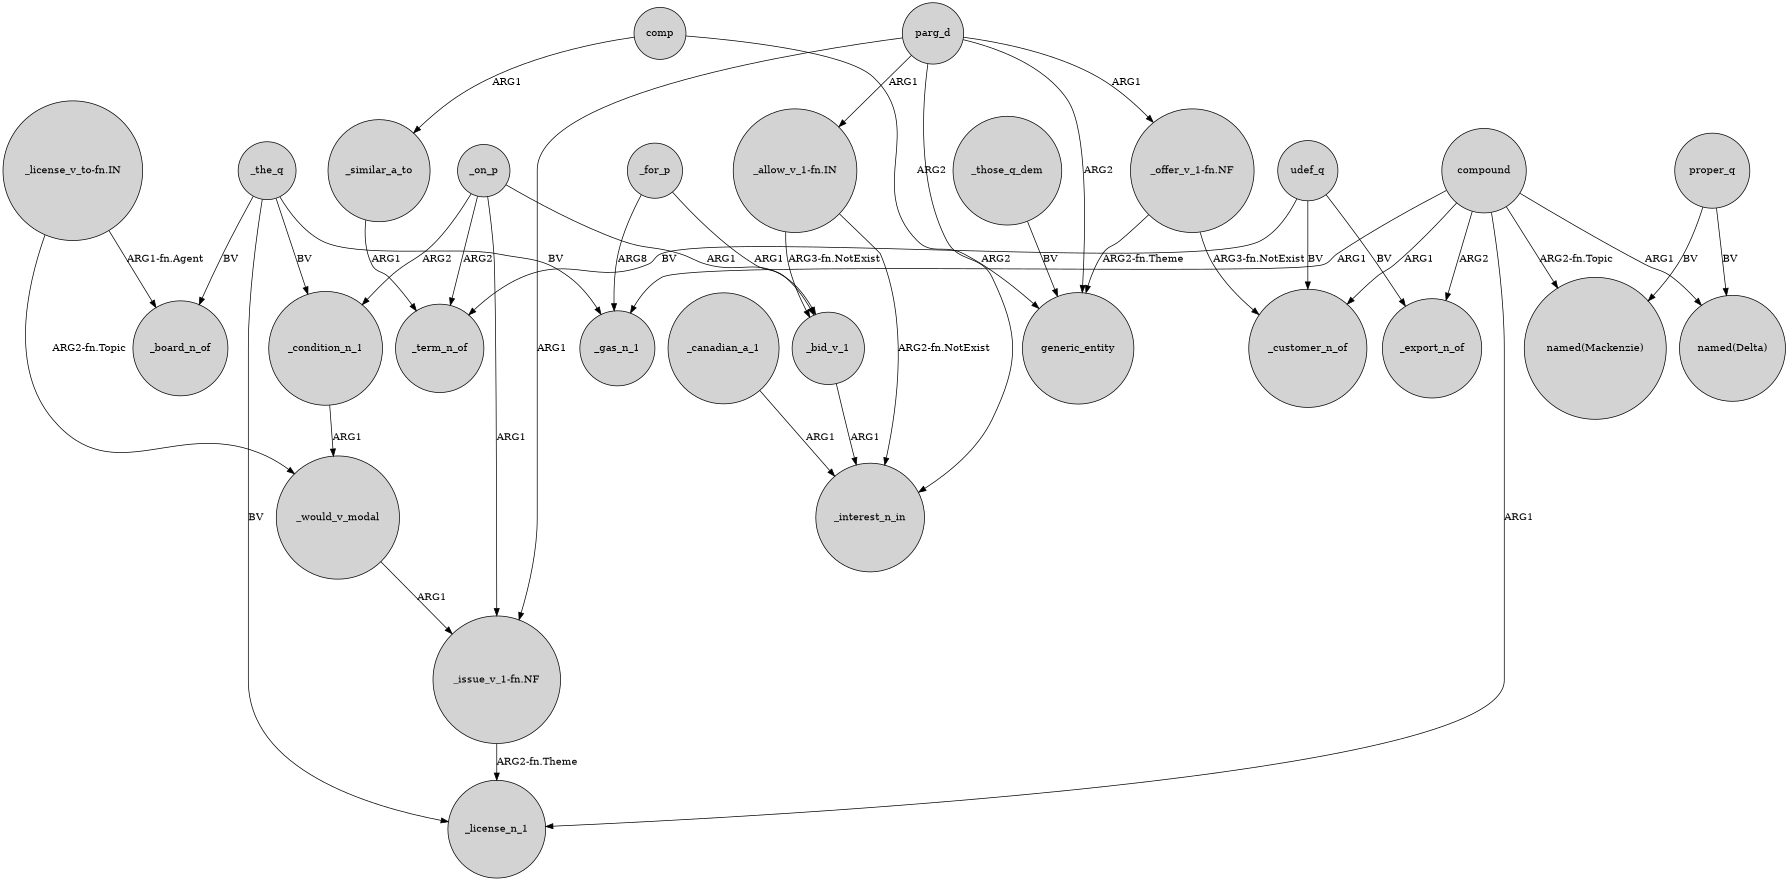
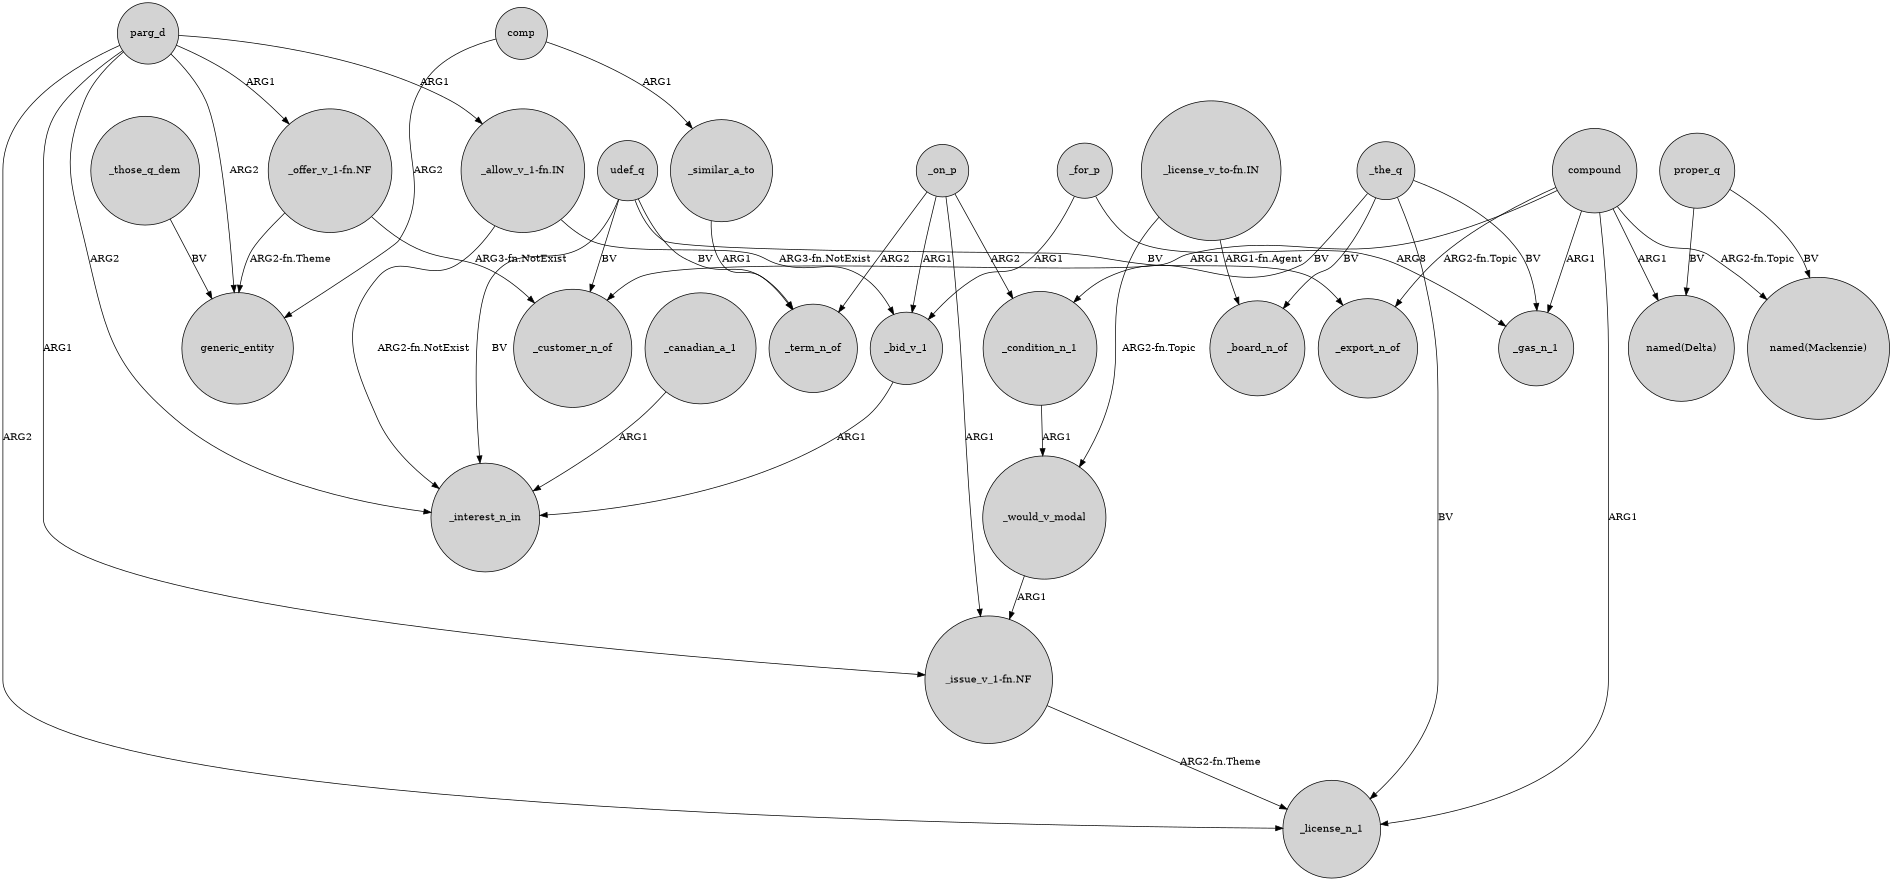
edge "compound" -> "_export_n_of": label "ARG2" -> "ARG2-fn.Topic"
edge "udef_q" -> "_interest_n_in": added, label "BV"
edge "parg_d" -> "_license_n_1": added, label "ARG2"
